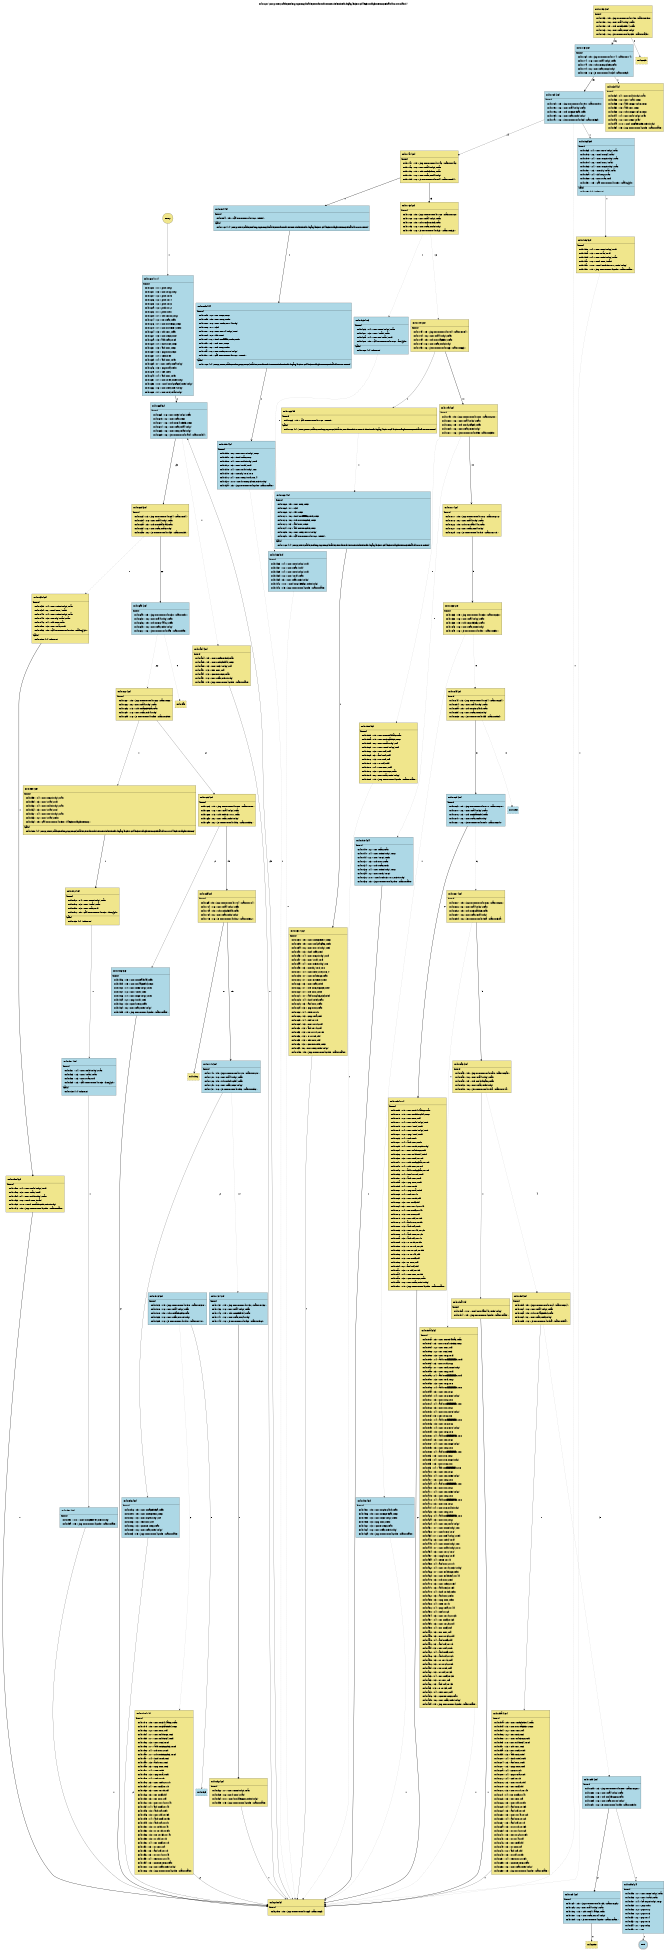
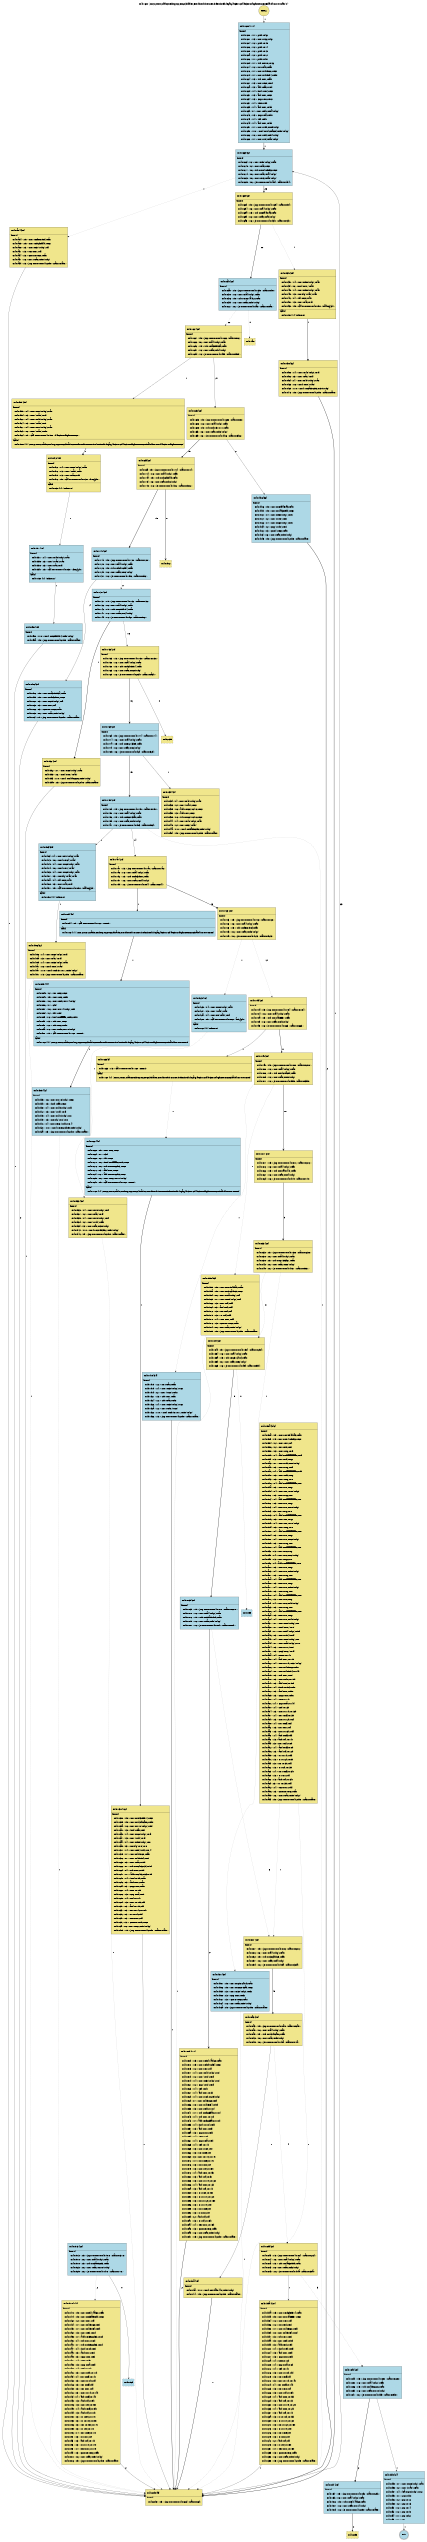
node "0x401b33 [30]": fillcolor lightblue -> khaki
edge "0x401737 [28]" -> "0x401753 [28]": added, label "16"
edge "0x401887 [28]" -> "0x40198a [346]": reversed
